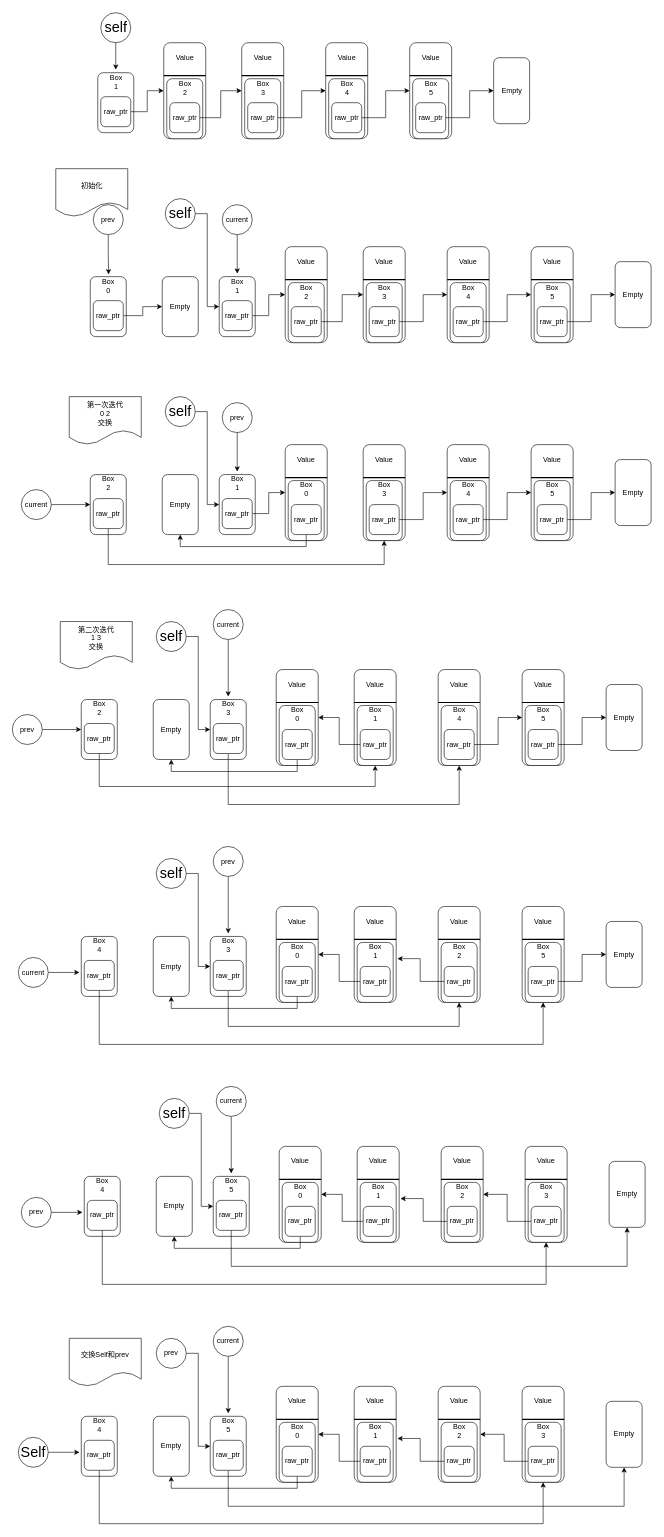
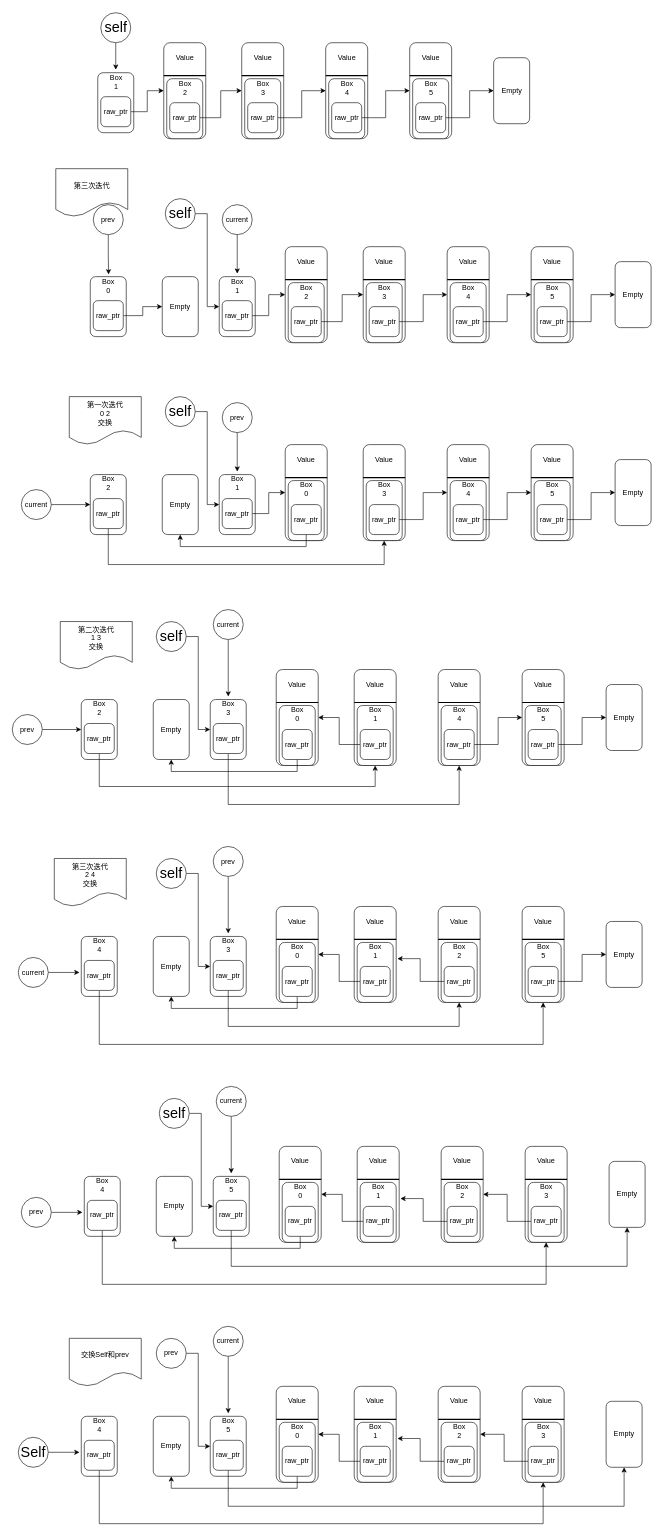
node "初始化": label "初始化" -> "第三次迭代"
node "第三次迭代 2 4 交换": added
